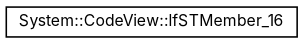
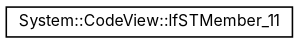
node "System::CodeView::lfSTMember_16": label "System::CodeView::lfSTMember_16" -> "System::CodeView::lfSTMember_11"
